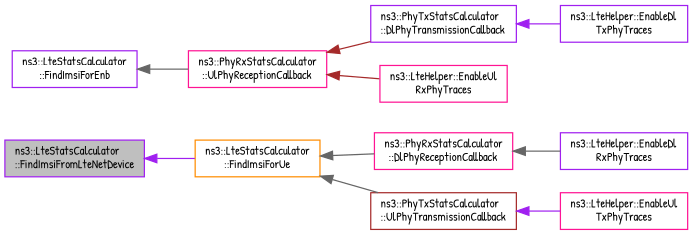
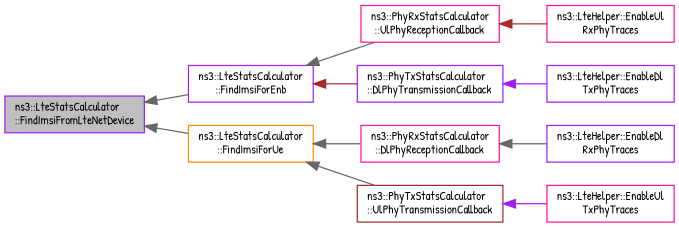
edge "ns3::PhyTxStatsCalculator ::DlPhyTransmissionCallback" -> "ns3::PhyRxStatsCalculator ::UlPhyReceptionCallback": now "ns3::PhyTxStatsCalculator ::DlPhyTransmissionCallback" -> "ns3::LteStatsCalculator ::FindImsiForEnb"
edge "ns3::LteStatsCalculator ::FindImsiForEnb" -> "ns3::LteStatsCalculator ::FindImsiFromLteNetDevice": added
edge "ns3::LteStatsCalculator ::FindImsiForUe" -> "ns3::LteStatsCalculator ::FindImsiFromLteNetDevice": color purple -> gray40
